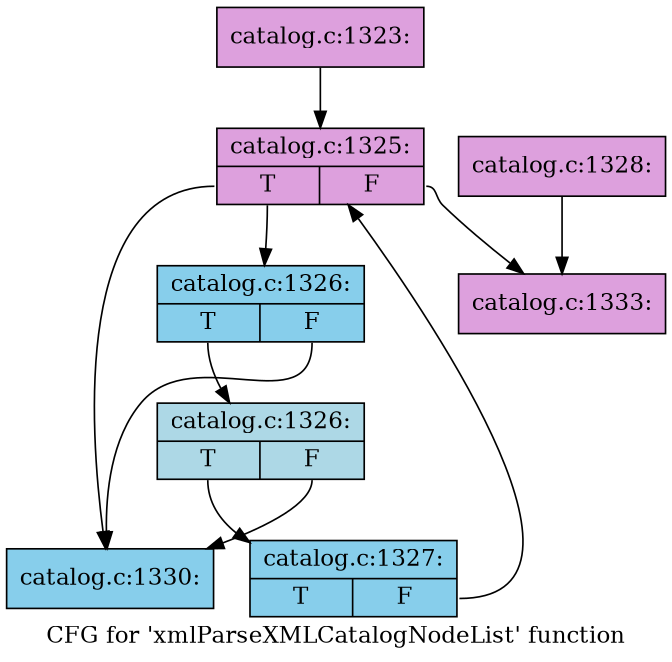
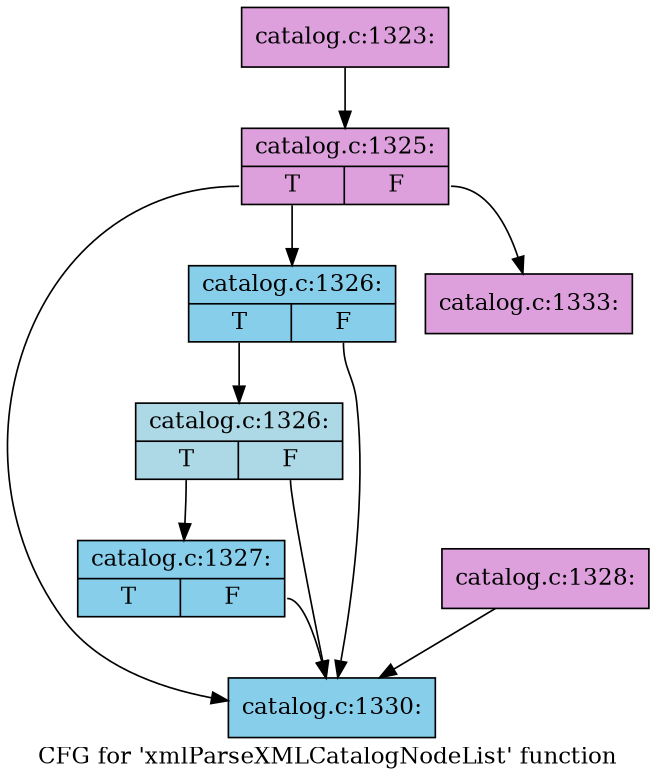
edge "catalog.c:1328:" -> "catalog.c:1333:": now "catalog.c:1328:" -> "catalog.c:1330:"
edge "catalog.c:1327:" -> "catalog.c:1325:": now "catalog.c:1327:" -> "catalog.c:1330:"
